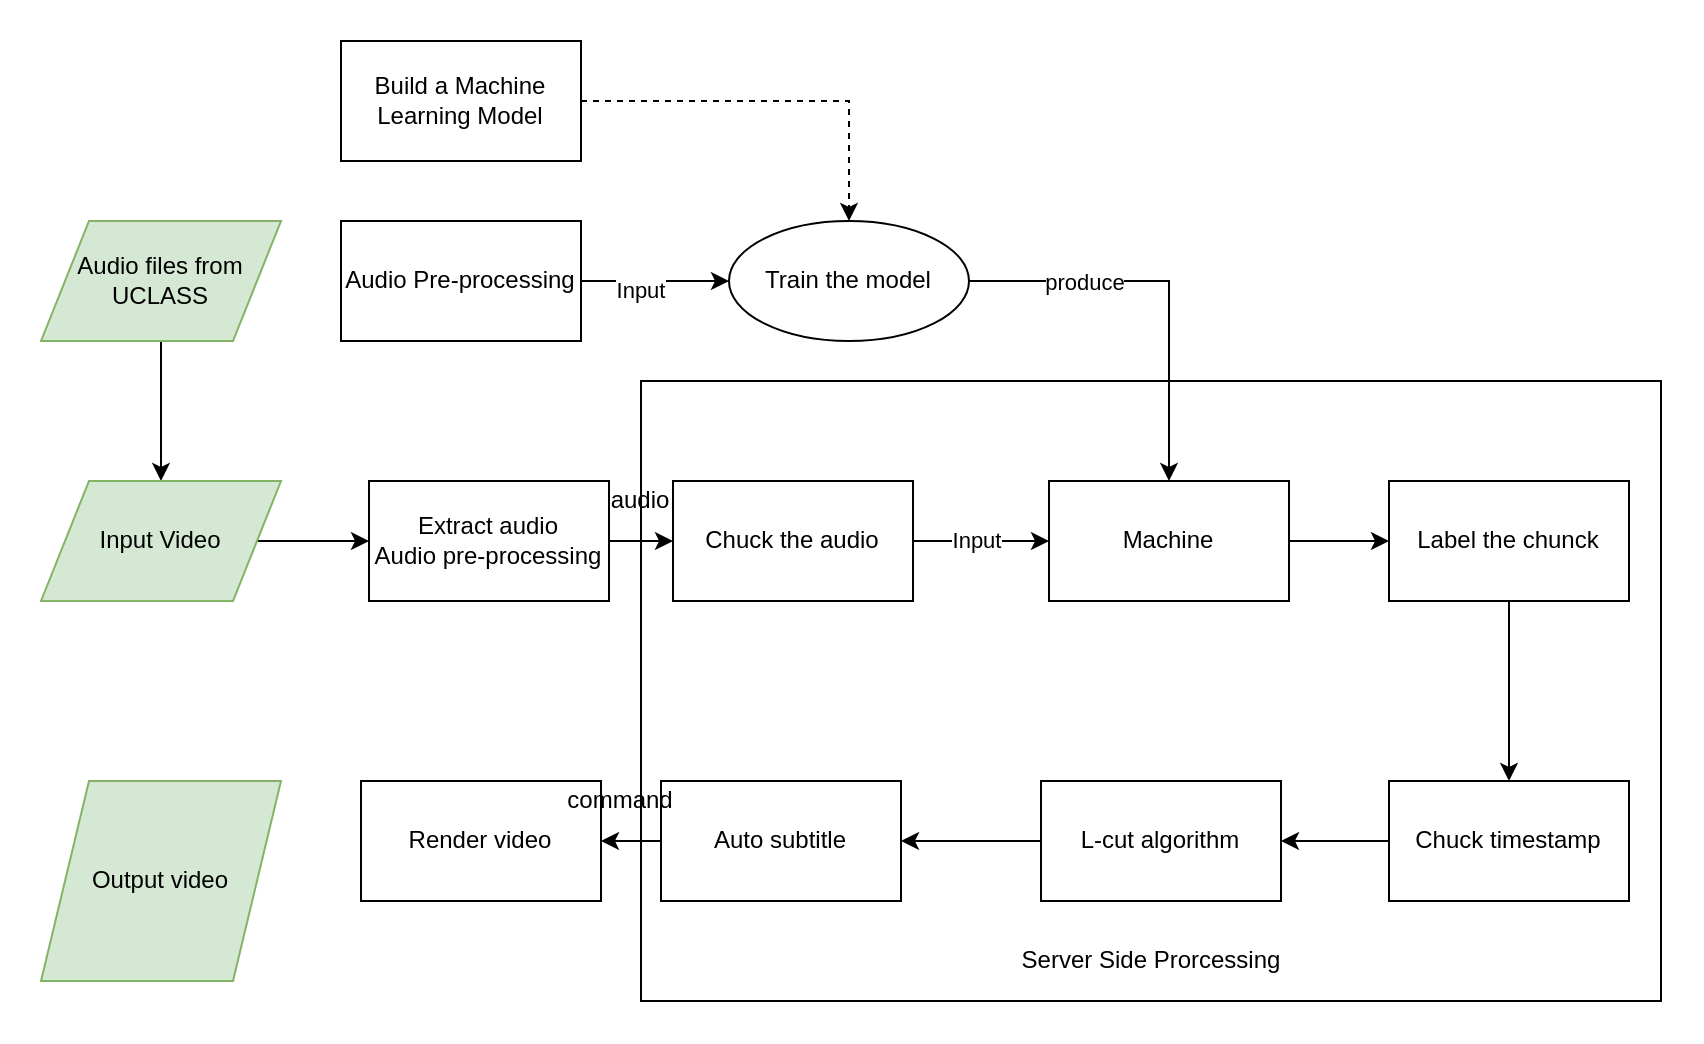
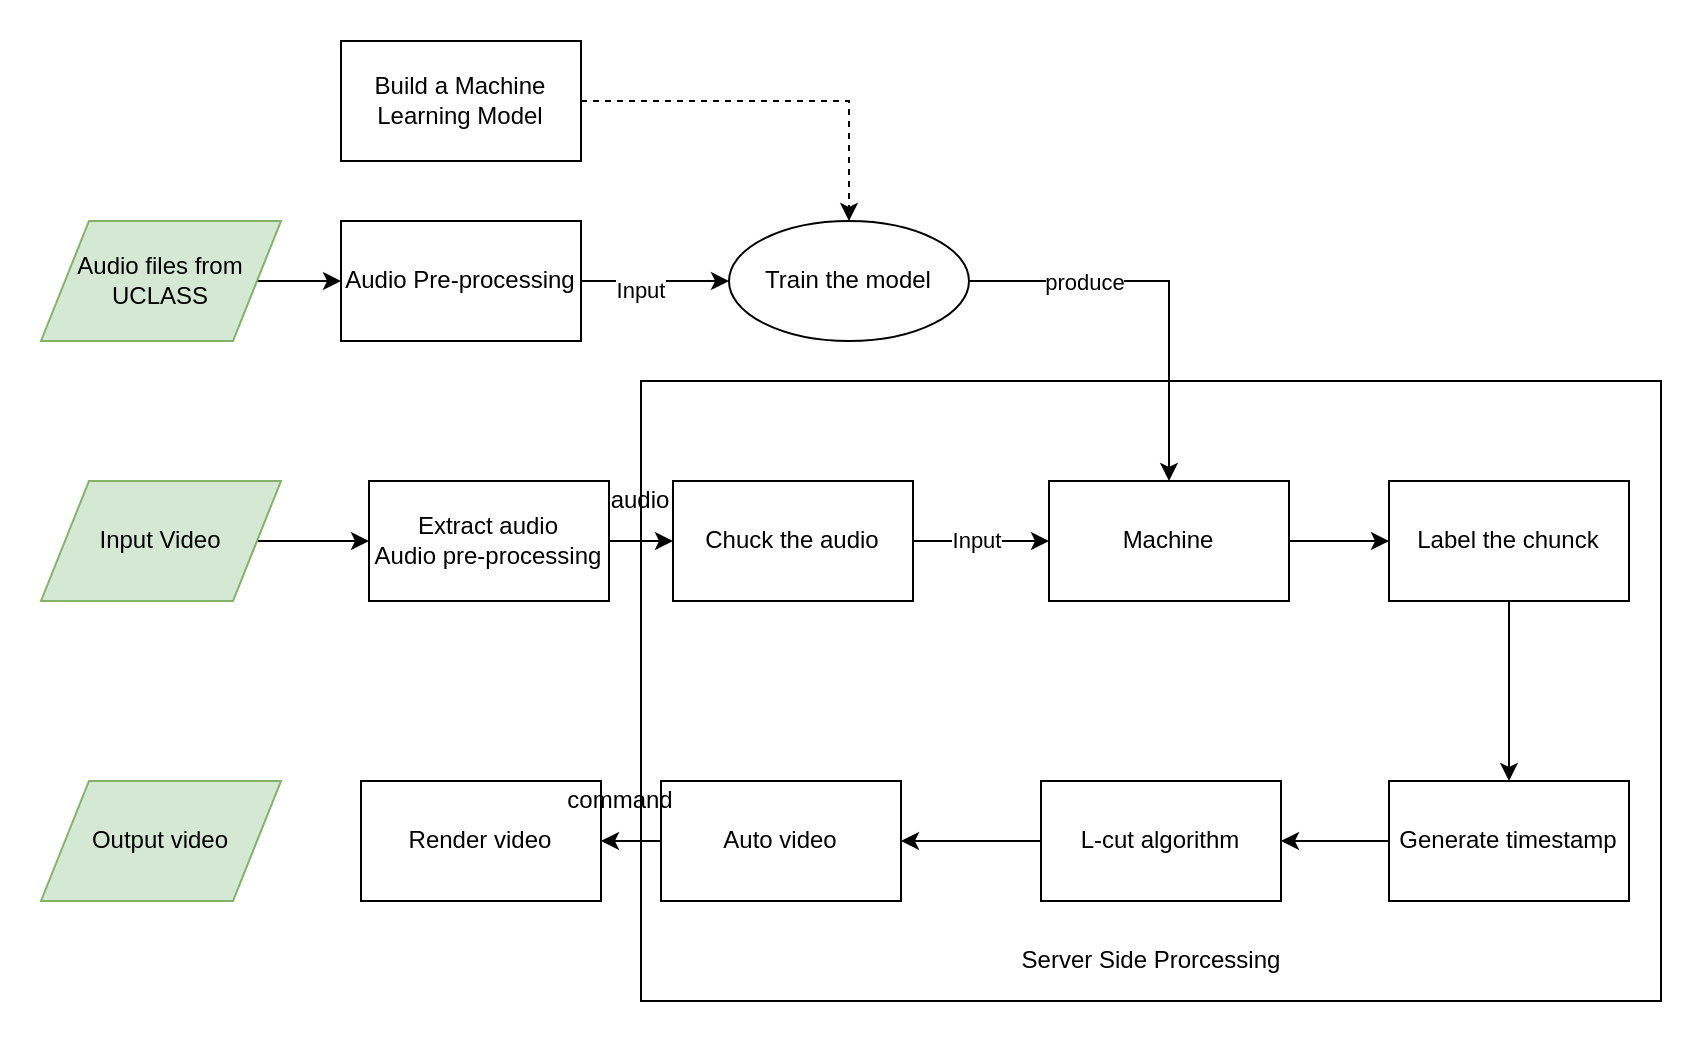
edge "Audio files from UCLASS" -> "Input Video": now "Audio files from UCLASS" -> "Audio Pre-processing"
node "Auto subtitle": label "Auto subtitle" -> "Auto video"
node "Chuck timestamp": label "Chuck timestamp" -> "Generate timestamp"
node "Output video": size 240x200 -> 240x120
